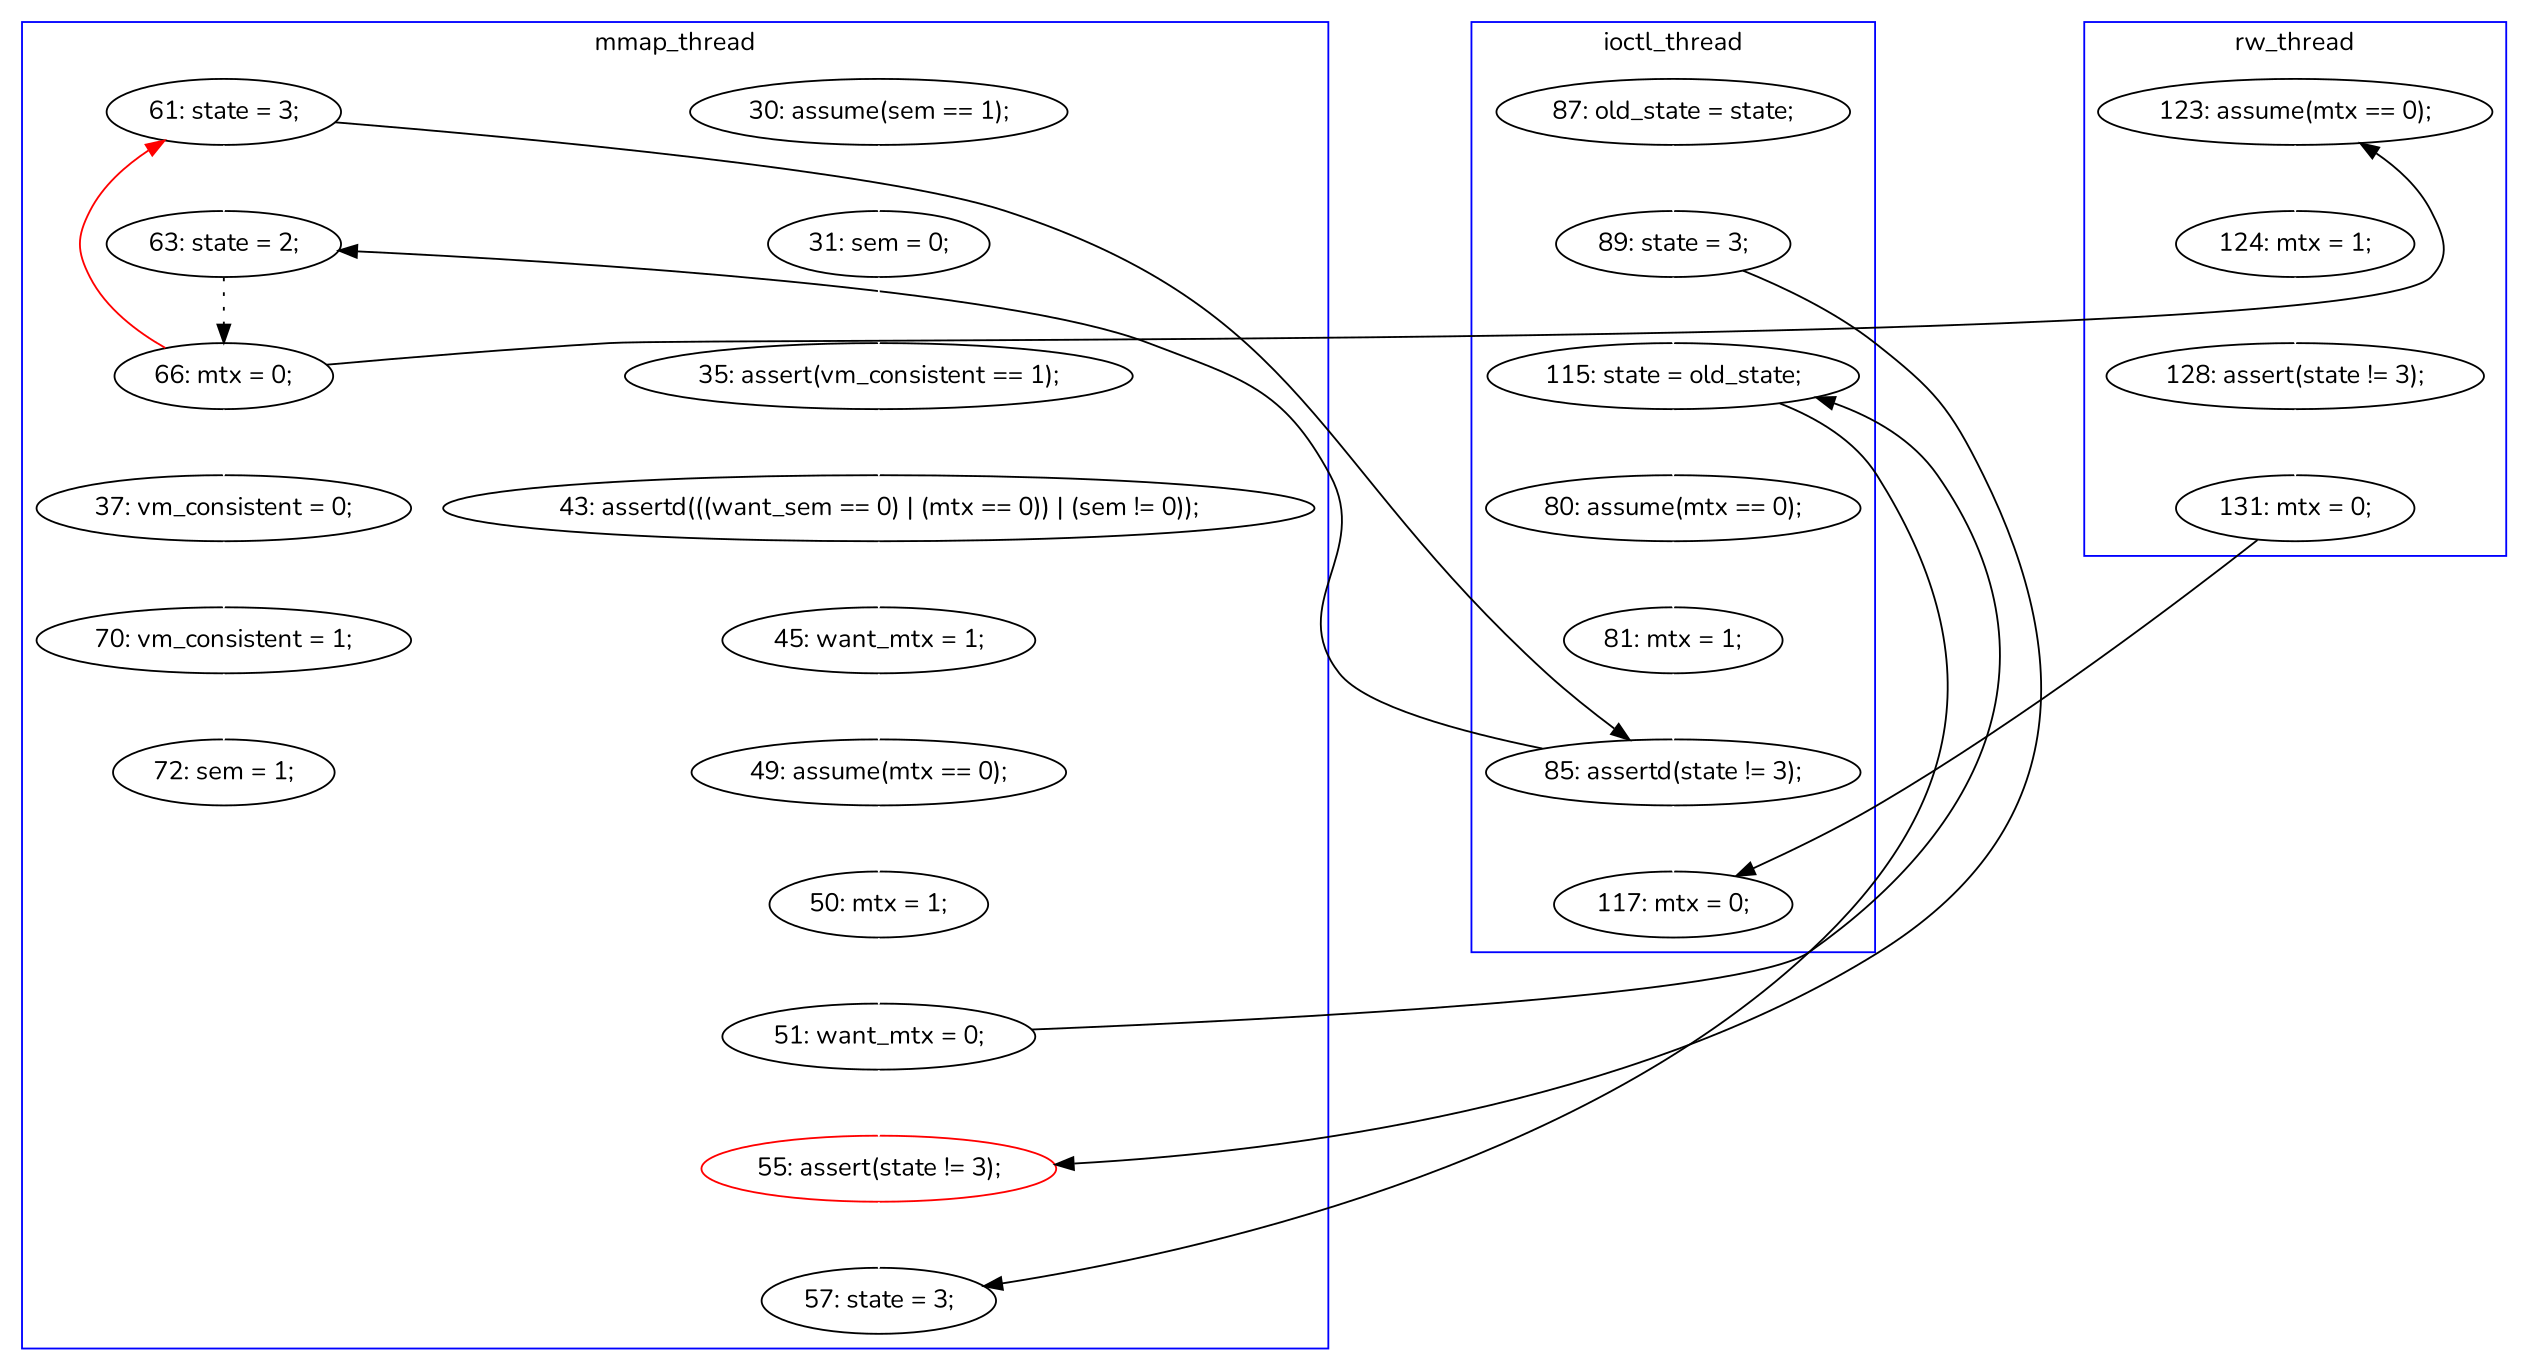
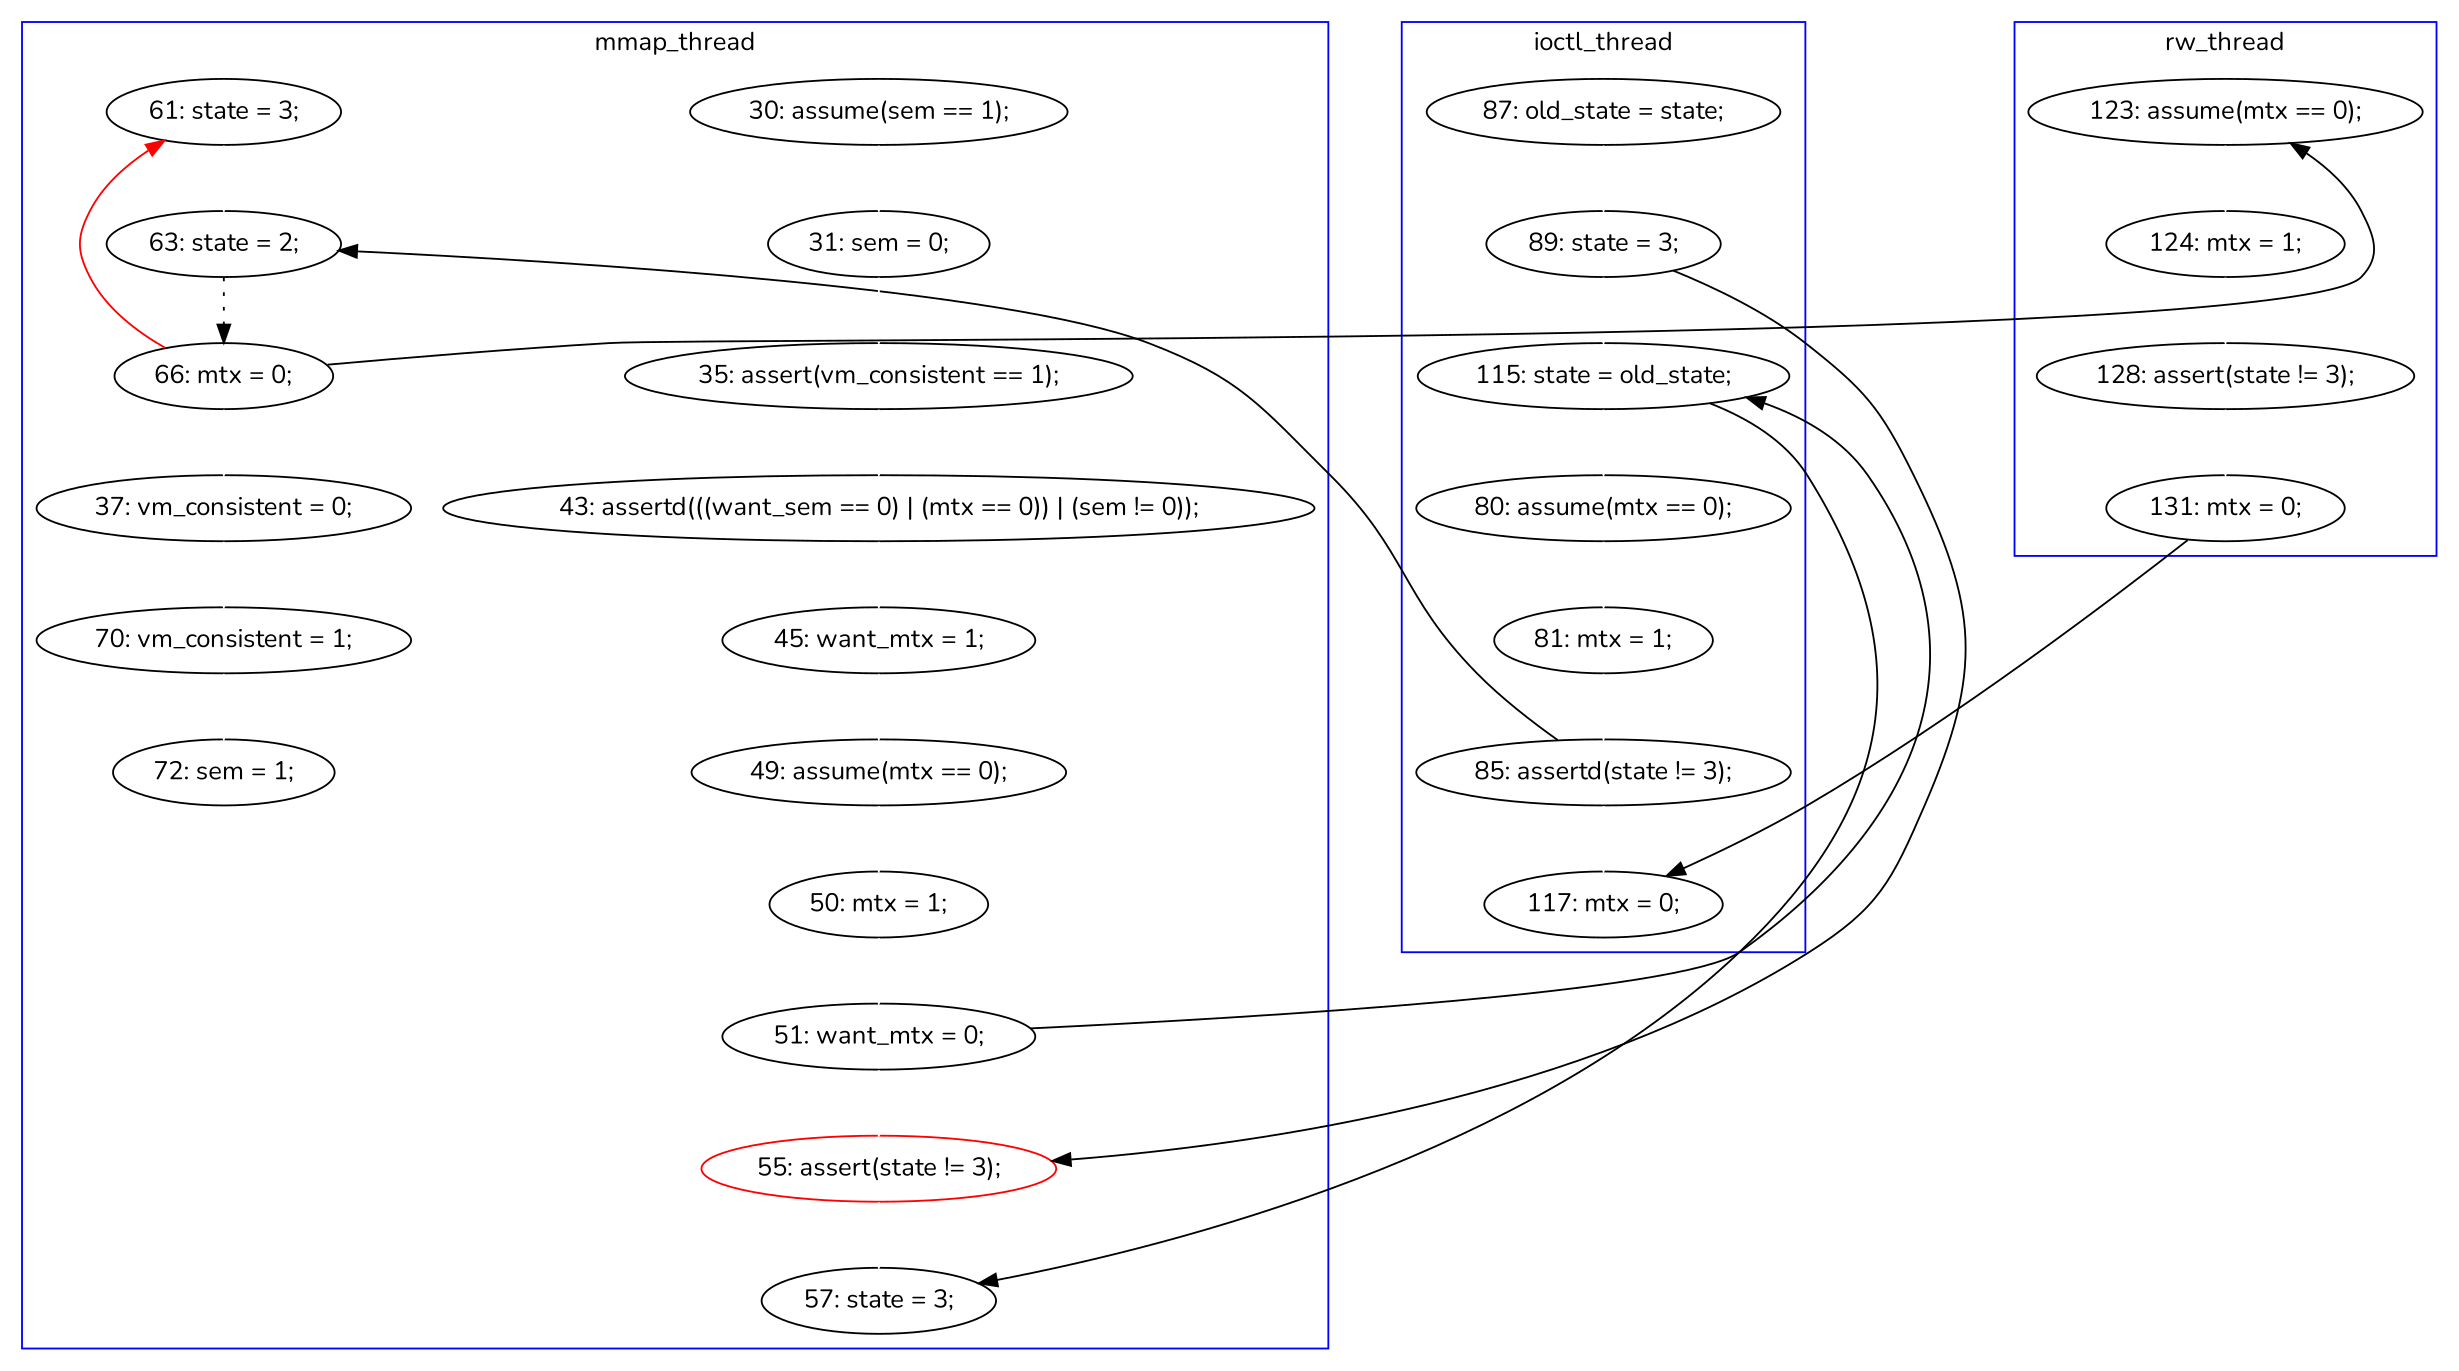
edge "61: state = 3;" -> "85: assertd(state != 3);": removed
